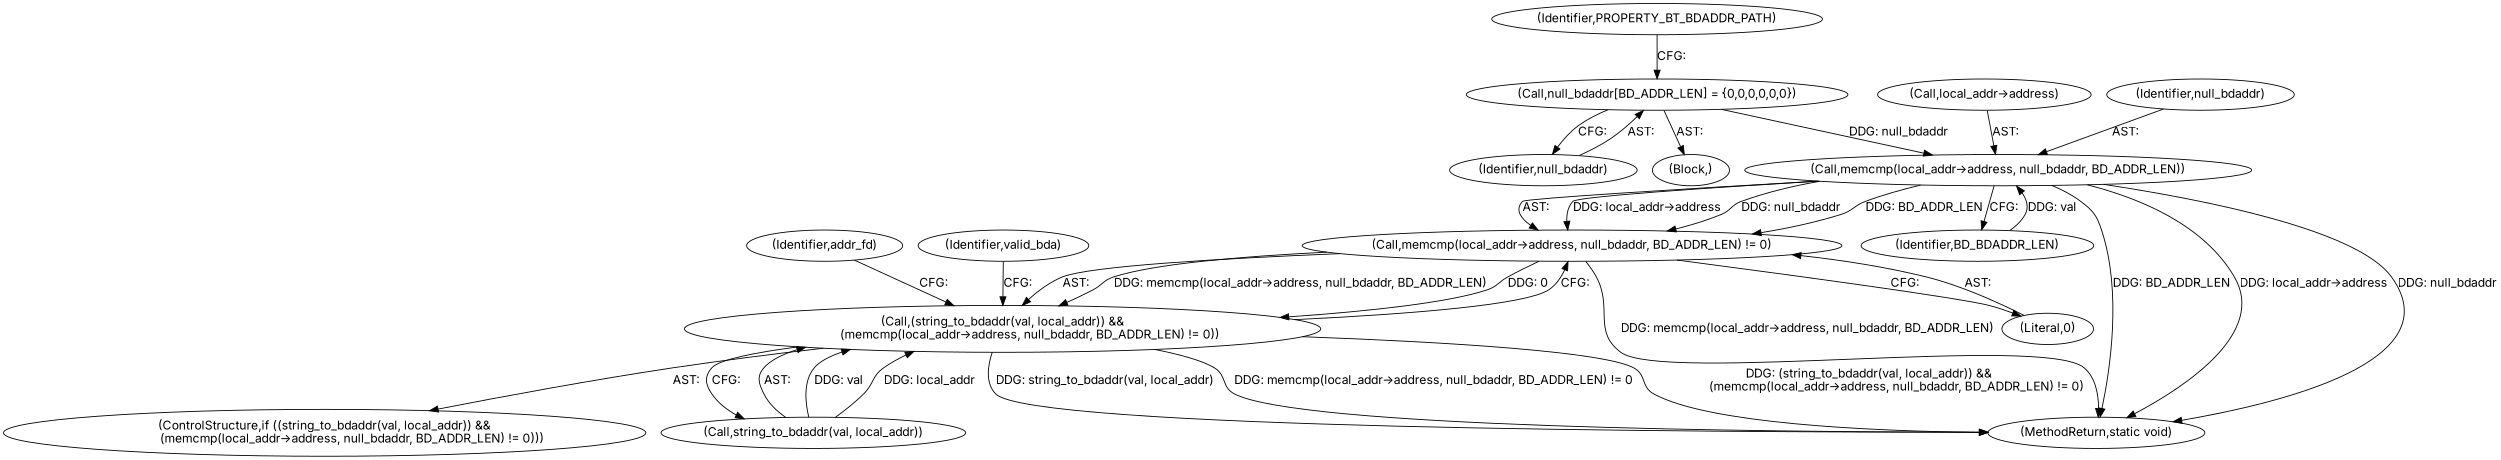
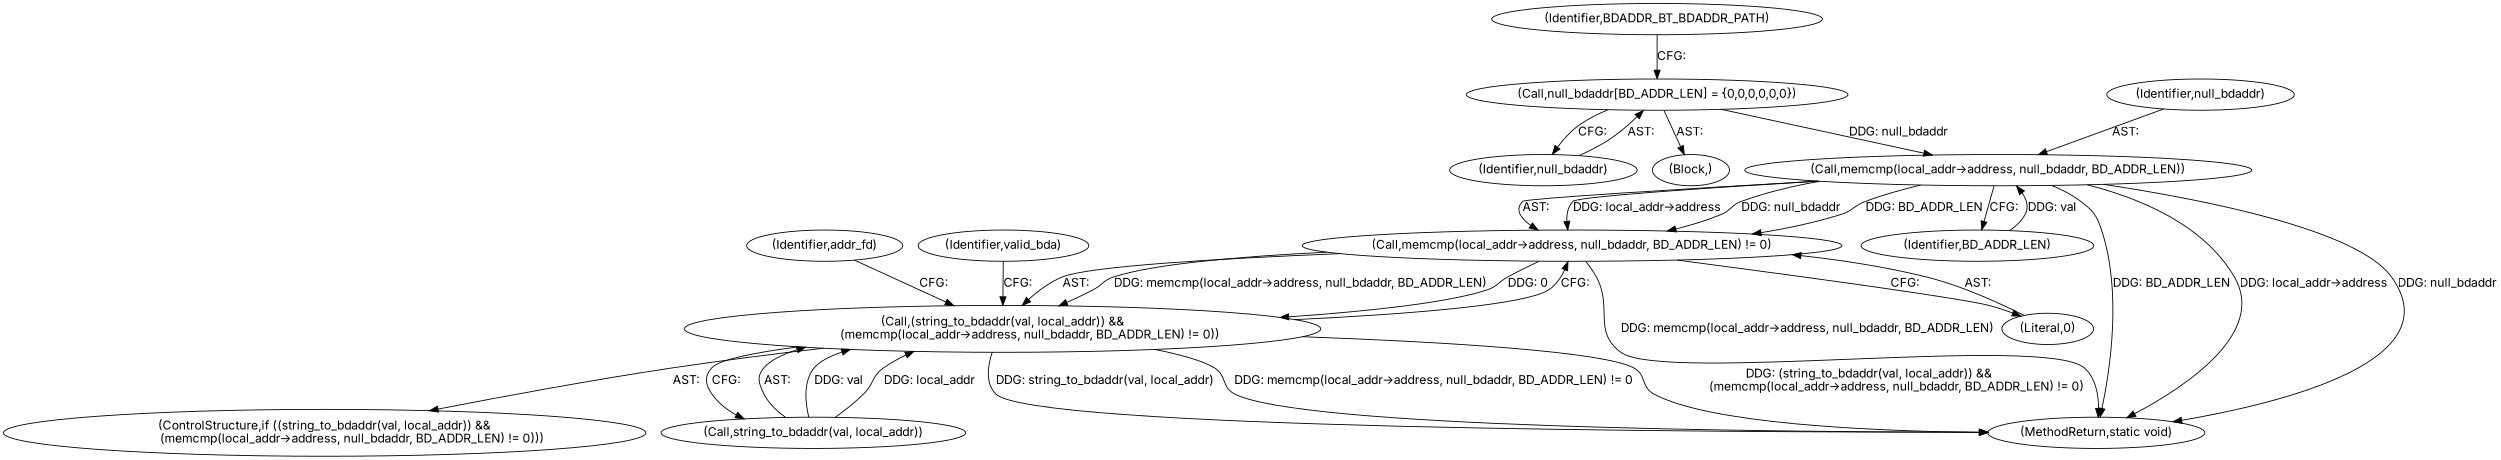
node "(Identifier,PROPERTY_BT_BDADDR_PATH)": label "(Identifier,PROPERTY_BT_BDADDR_PATH)" -> "(Identifier,BDADDR_BT_BDADDR_PATH)"
node "(Call,local_addr->address)": removed
node "(Identifier,BD_BDADDR_LEN)": label "(Identifier,BD_BDADDR_LEN)" -> "(Identifier,BD_ADDR_LEN)"
